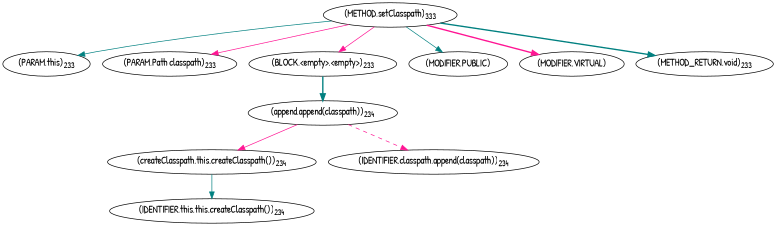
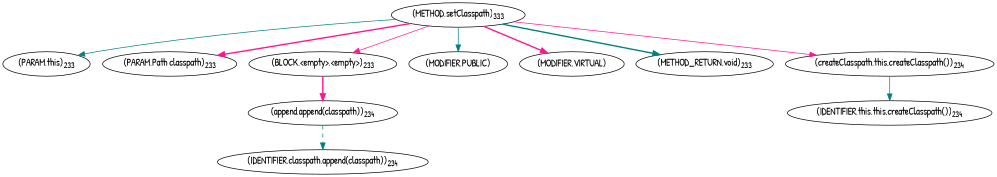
edge "(METHOD,setClasspath)" -> "(PARAM,Path classpath)": style solid -> bold
edge "(BLOCK,<empty>,<empty>)" -> "(append,append(classpath))": color teal -> deeppink
edge "(append,append(classpath))" -> "(createClasspath,this.createClasspath())": now "(METHOD,setClasspath)" -> "(createClasspath,this.createClasspath())"
edge "(append,append(classpath))" -> "(IDENTIFIER,classpath,append(classpath))": color deeppink -> teal
